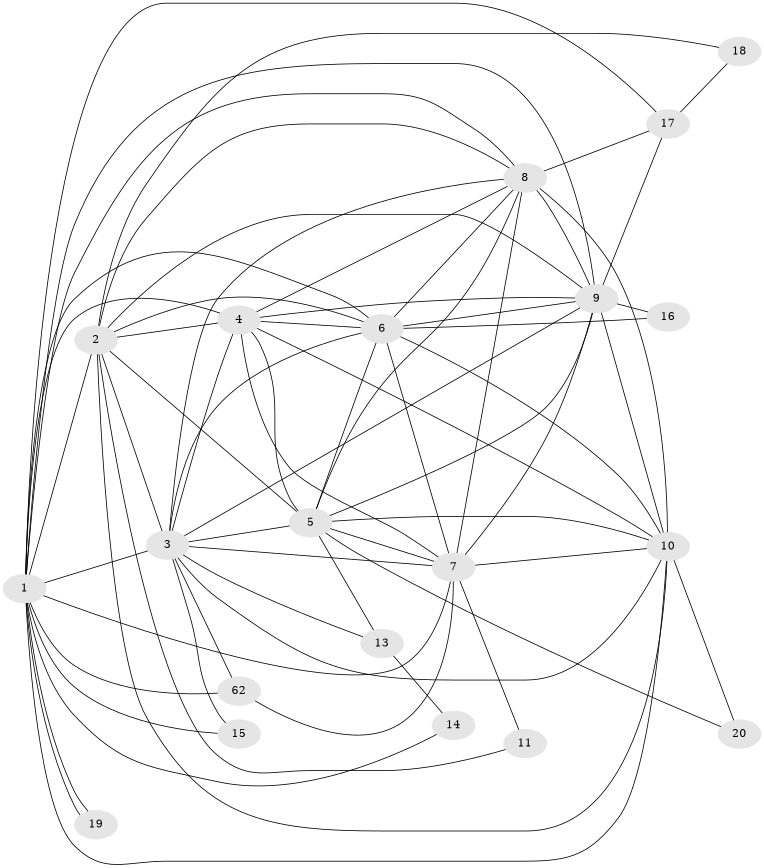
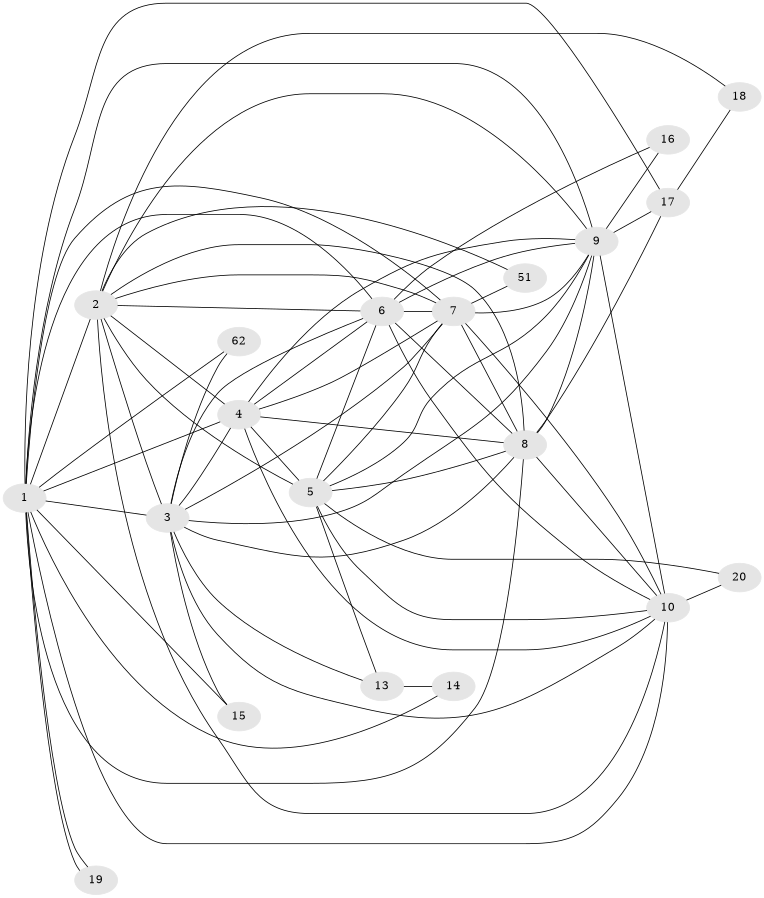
edge "5" -- "3": removed
edge "7" -- "62": now "7" -- "2"
node "11": label "11" -> "51"
